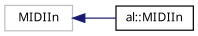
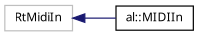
node "MIDIIn": label "MIDIIn" -> "RtMidiIn"
